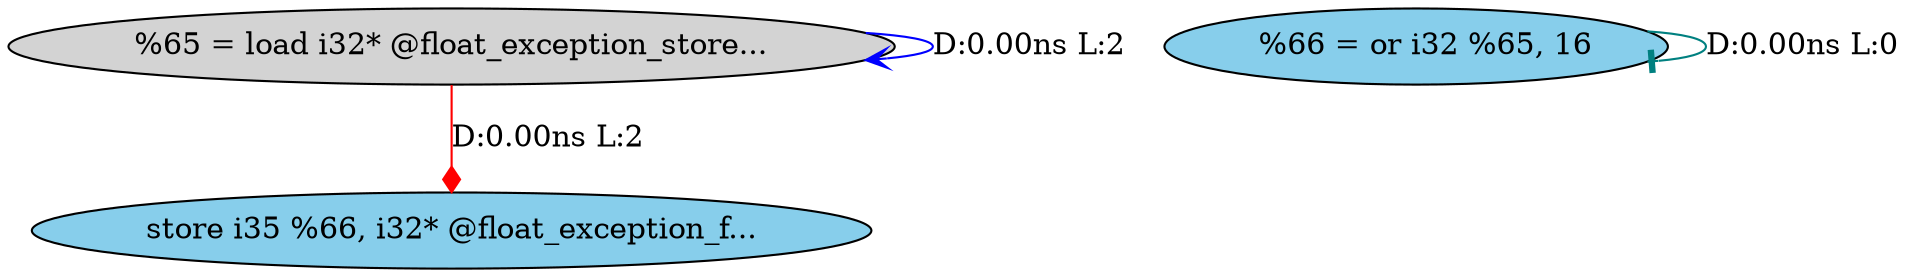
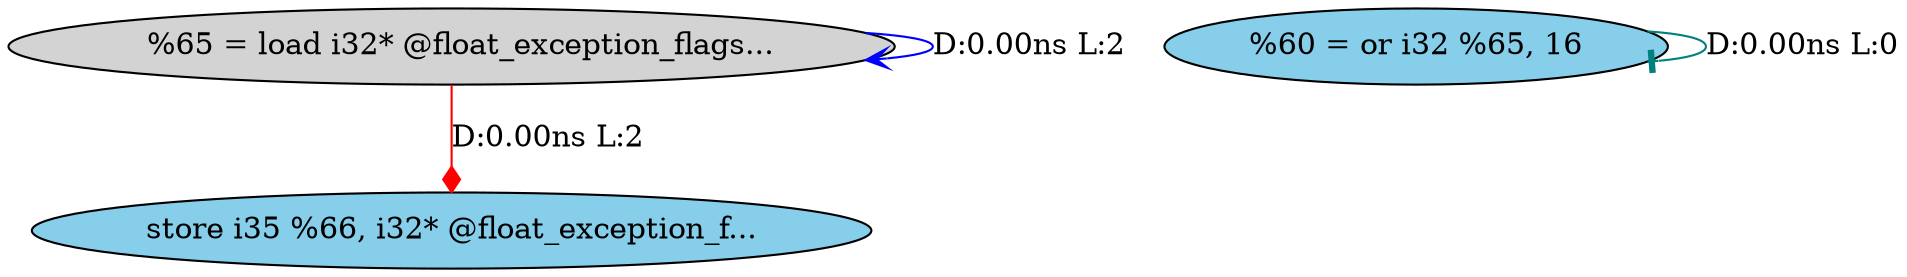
node "%65 = load i32* @float_exception_store...": label "%65 = load i32* @float_exception_store..." -> "%65 = load i32* @float_exception_flags..."
node "%66 = or i32 %65, 16": label "%66 = or i32 %65, 16" -> "%60 = or i32 %65, 16"
